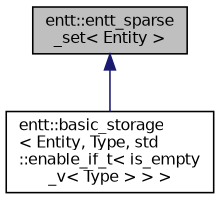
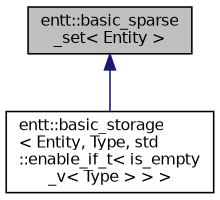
node "entt::entt_sparse _set< Entity >": label "entt::entt_sparse _set< Entity >" -> "entt::basic_sparse _set< Entity >"
